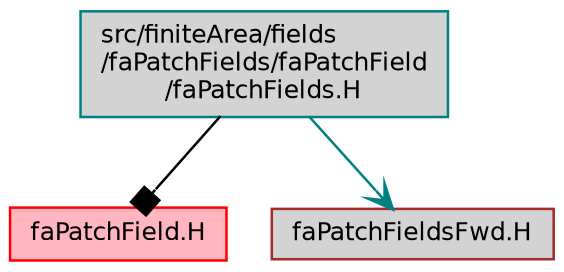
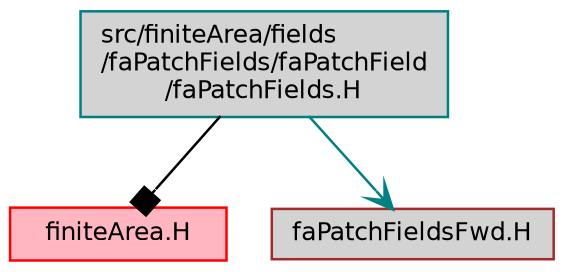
node "faPatchField.H": label "faPatchField.H" -> "finiteArea.H"
